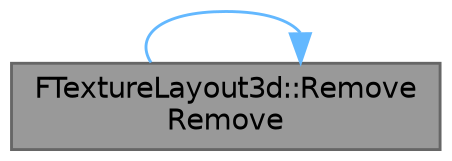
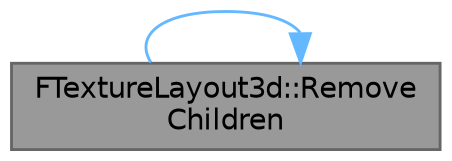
node "FTextureLayout3d::Remove Remove": label "FTextureLayout3d::Remove Remove" -> "FTextureLayout3d::Remove Children"
